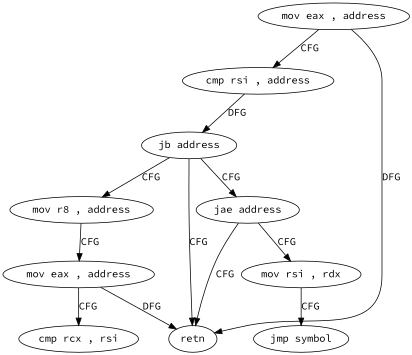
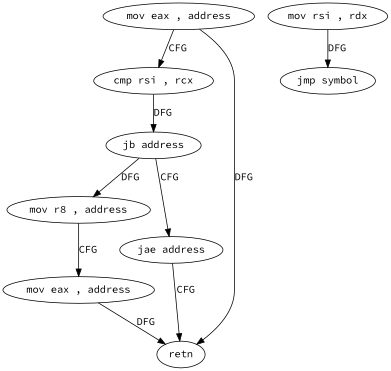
node "cmp rsi , address": label "cmp rsi , address" -> "cmp rsi , rcx"
edge "jb address" -> "mov r8 , address": label "CFG" -> "DFG"
edge "jb address" -> "retn": removed, label "CFG"
edge "jae address" -> "mov rsi , rdx": removed, label "CFG"
edge "mov rsi , rdx" -> "jmp symbol": label "CFG" -> "DFG"
node "cmp rcx , rsi": removed
